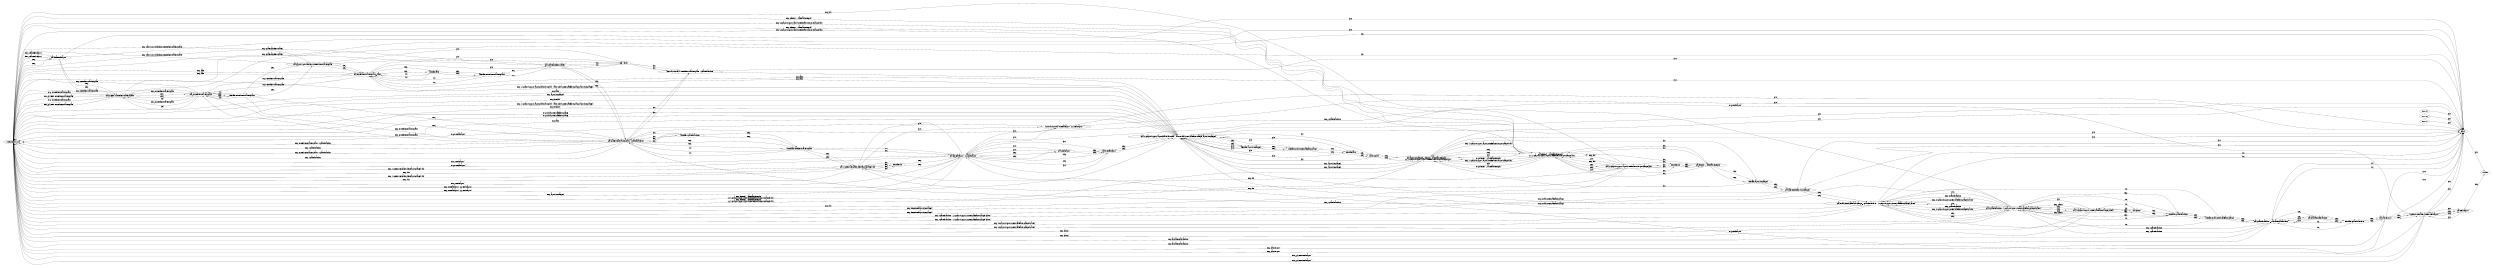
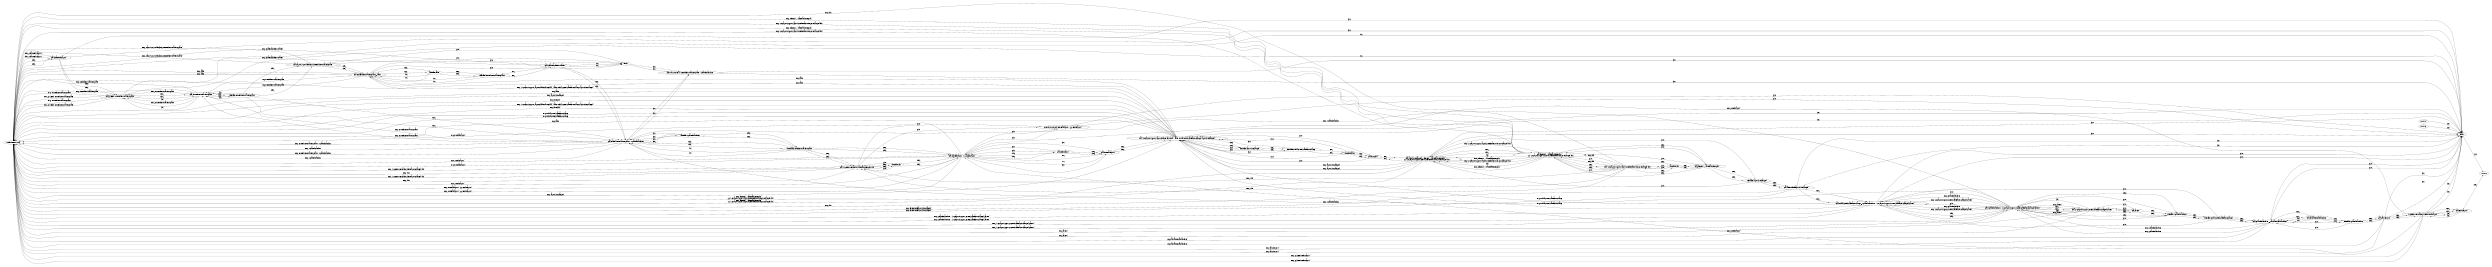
node "1000117": removed
node "(Call,SVGResourcesCache::clientLayoutChanged(this))": label "(Call,SVGResourcesCache::clientLayoutChanged(this))" -> "(Call,SVGResourcesCache::hasRelativeLengths(this))"
